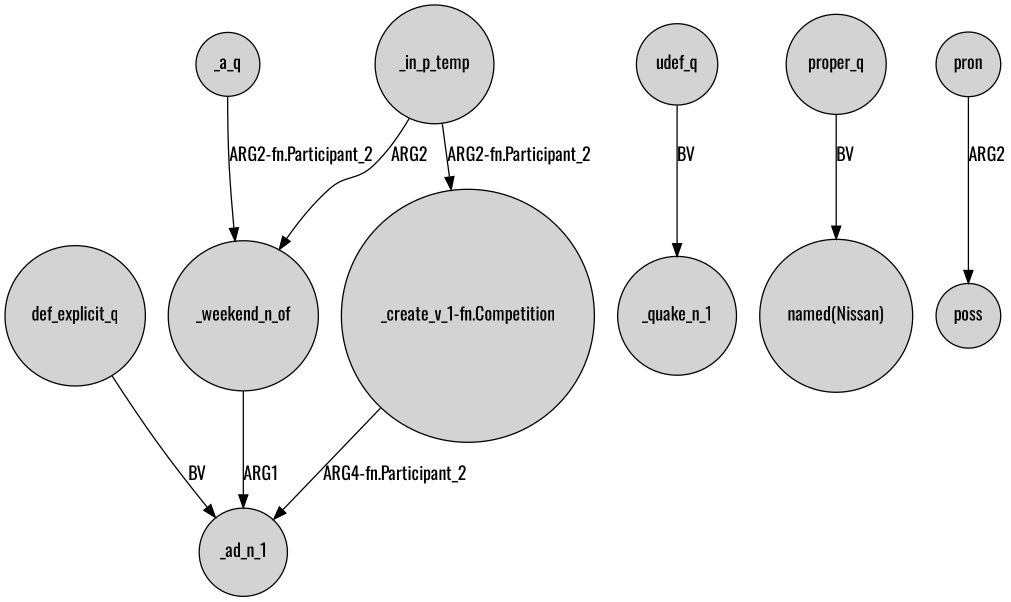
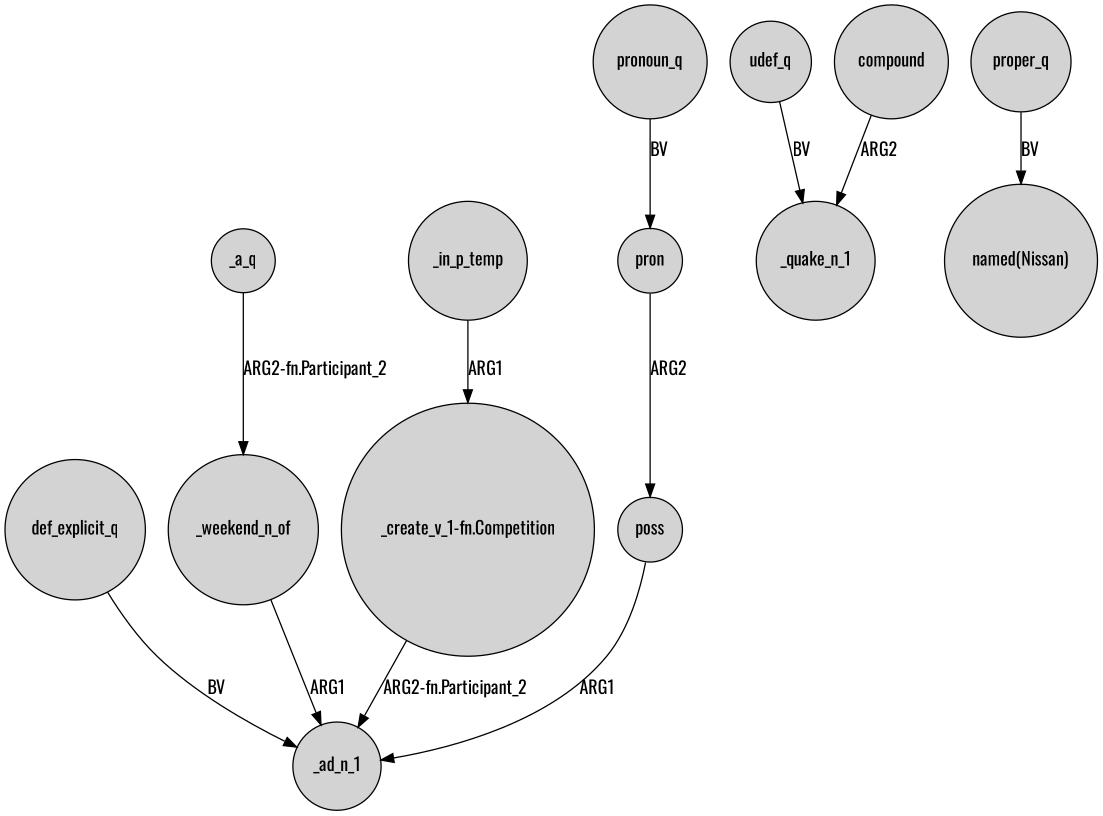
node "pronoun_q": added
node "compound": added
edge "_in_p_temp" -> "_create_v_1-fn.Competition": label "ARG2-fn.Participant_2" -> "ARG1"
edge "_in_p_temp" -> "_weekend_n_of": removed, label "ARG2"
edge "_create_v_1-fn.Competition" -> "_ad_n_1": label "ARG4-fn.Participant_2" -> "ARG2-fn.Participant_2"
edge "poss" -> "_ad_n_1": added, label "ARG1"
